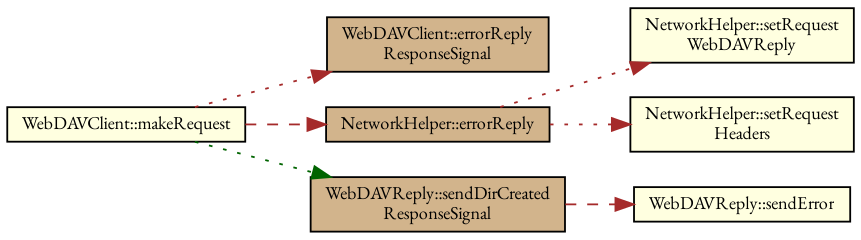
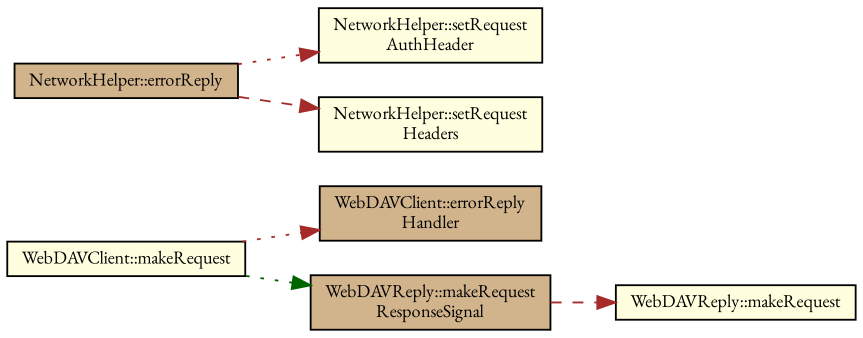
node "NetworkHelper::setRequest WebDAVReply": label "NetworkHelper::setRequest WebDAVReply" -> "NetworkHelper::setRequest AuthHeader"
node "WebDAVClient::errorReply ResponseSignal": label "WebDAVClient::errorReply ResponseSignal" -> "WebDAVClient::errorReply Handler"
edge "WebDAVClient::makeRequest" -> "NetworkHelper::errorReply": removed
edge "NetworkHelper::errorReply" -> "NetworkHelper::setRequest Headers": style dotted -> dashed
node "WebDAVReply::sendDirCreated ResponseSignal": label "WebDAVReply::sendDirCreated ResponseSignal" -> "WebDAVReply::makeRequest ResponseSignal"
node "WebDAVReply::sendError": label "WebDAVReply::sendError" -> "WebDAVReply::makeRequest"
